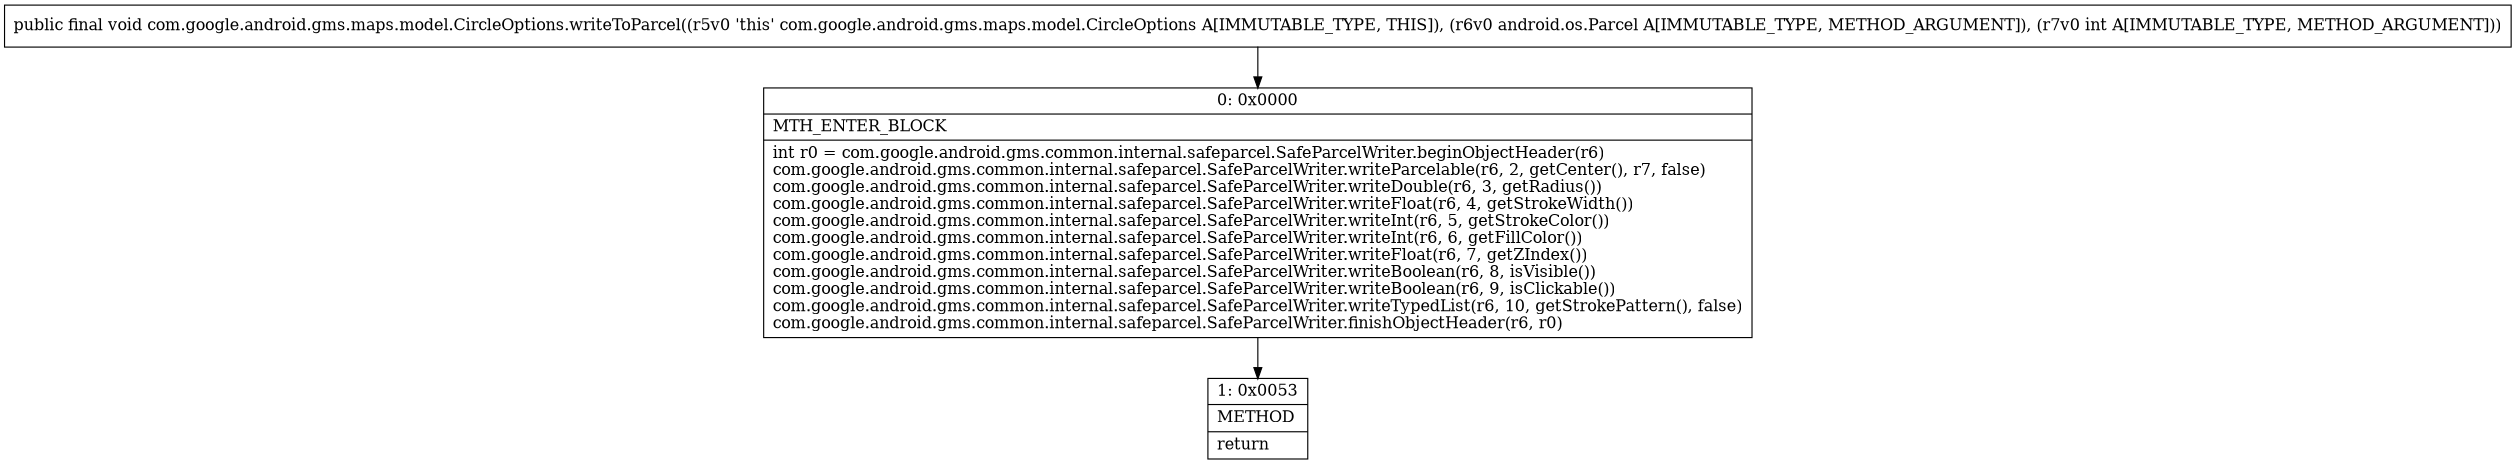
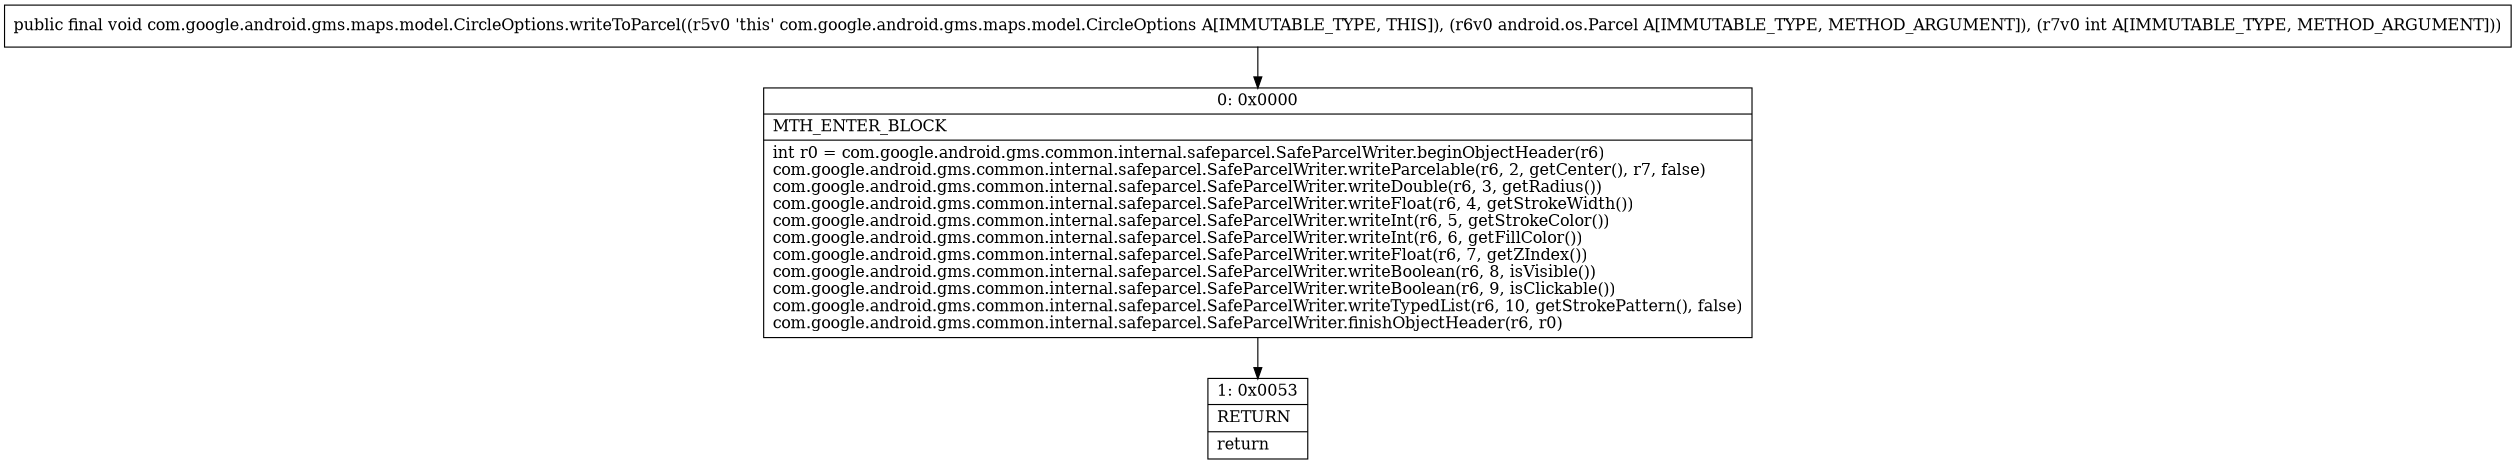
node "1: 0x0053": text "METHOD" -> "RETURN"
